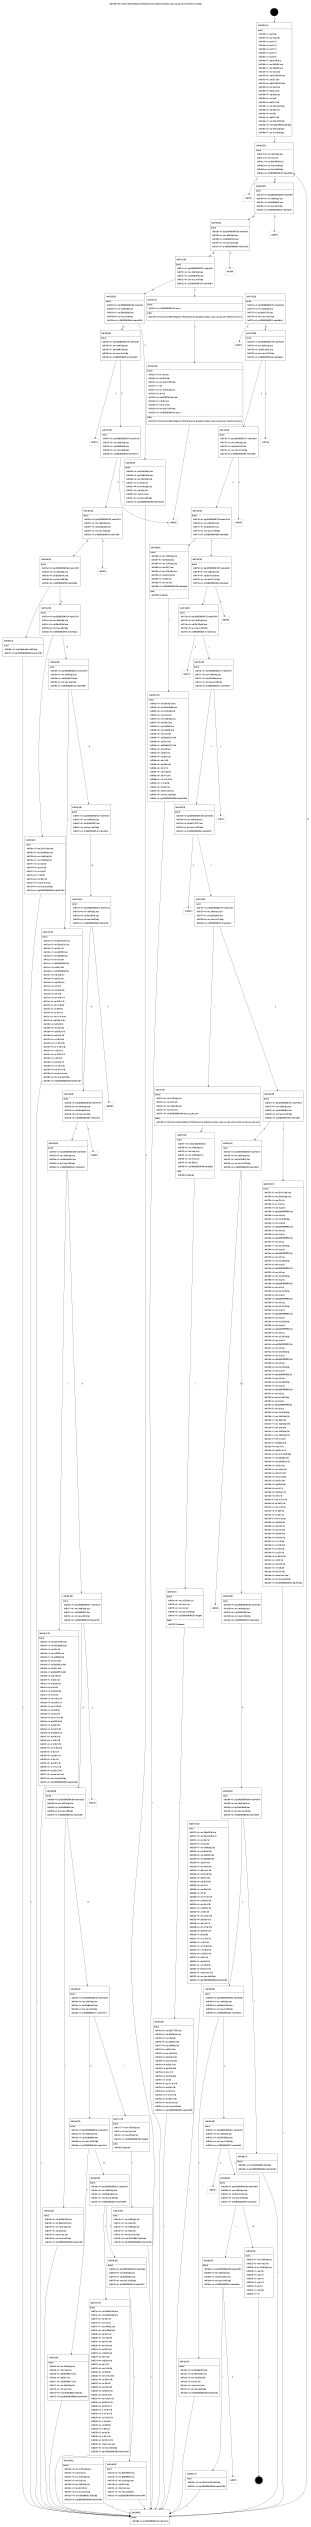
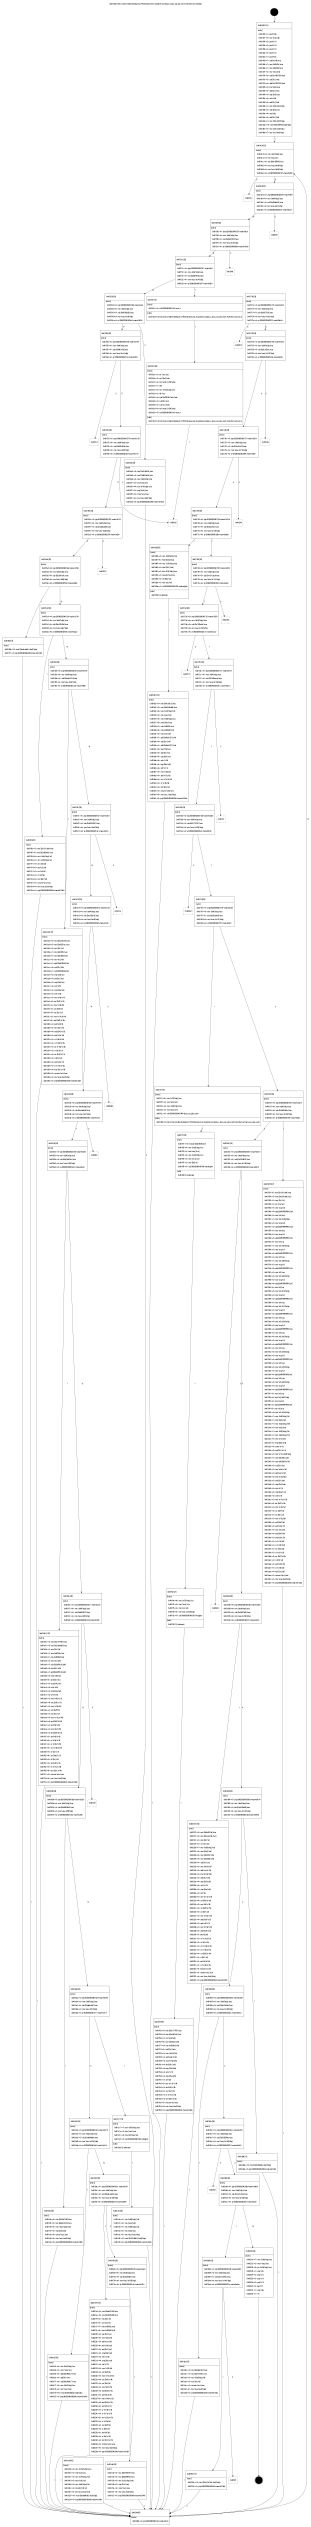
node "0x401c6c": added
edge "0x401848 [28]" -> "0x402272 [154]": added, label "1"
